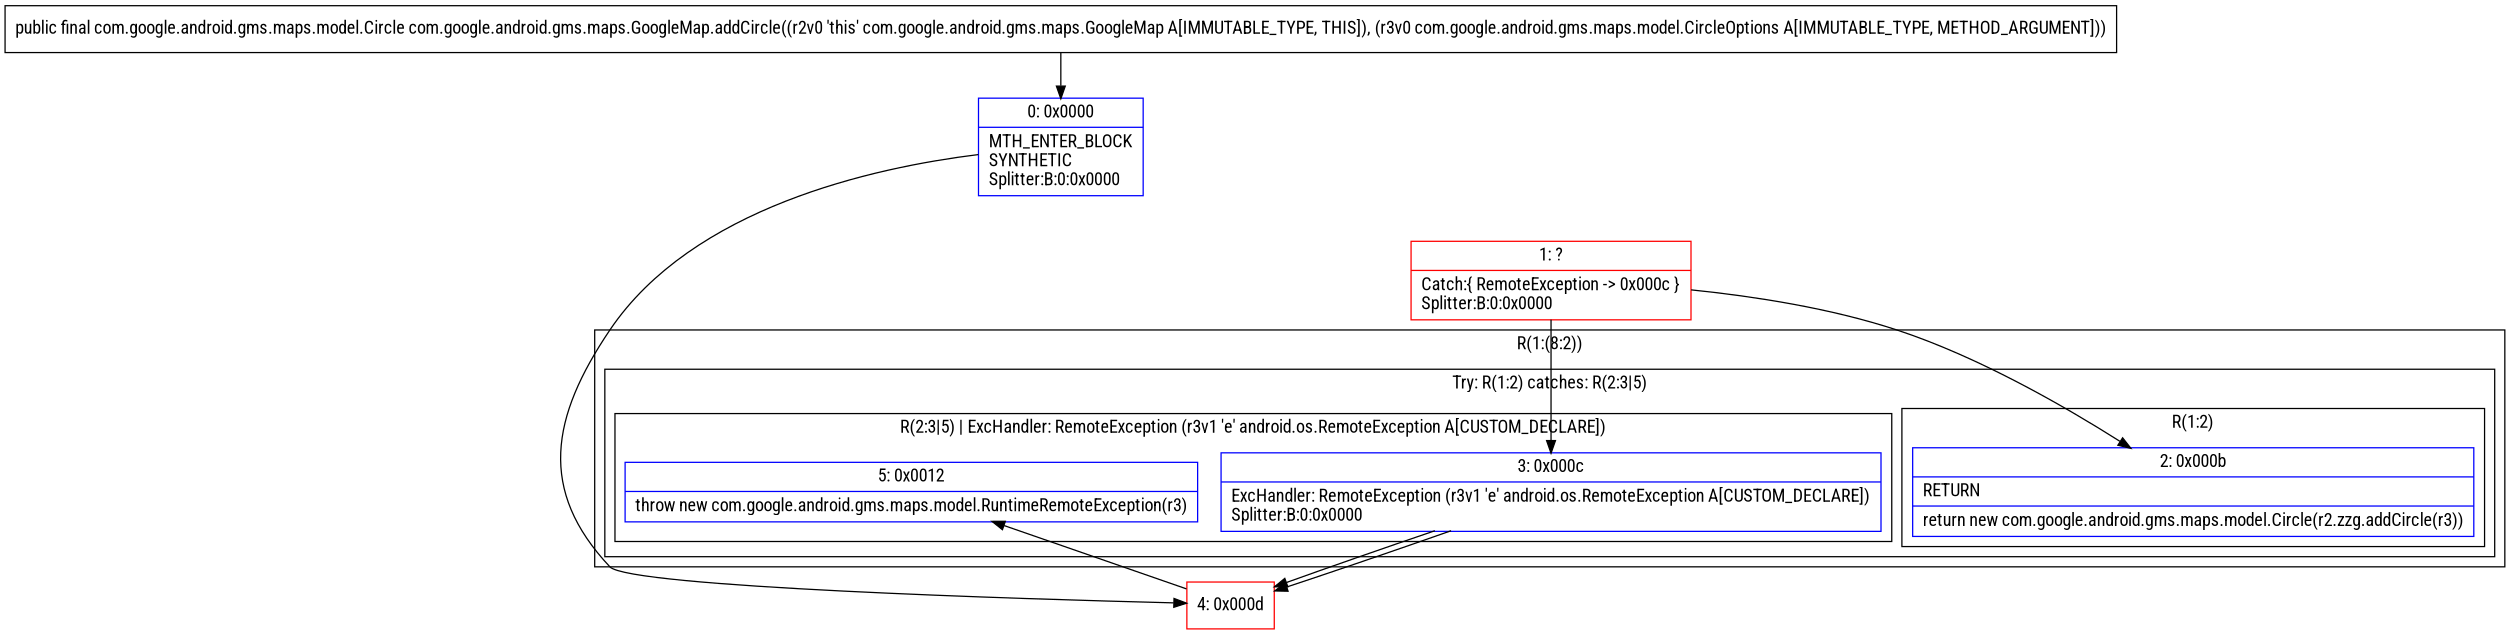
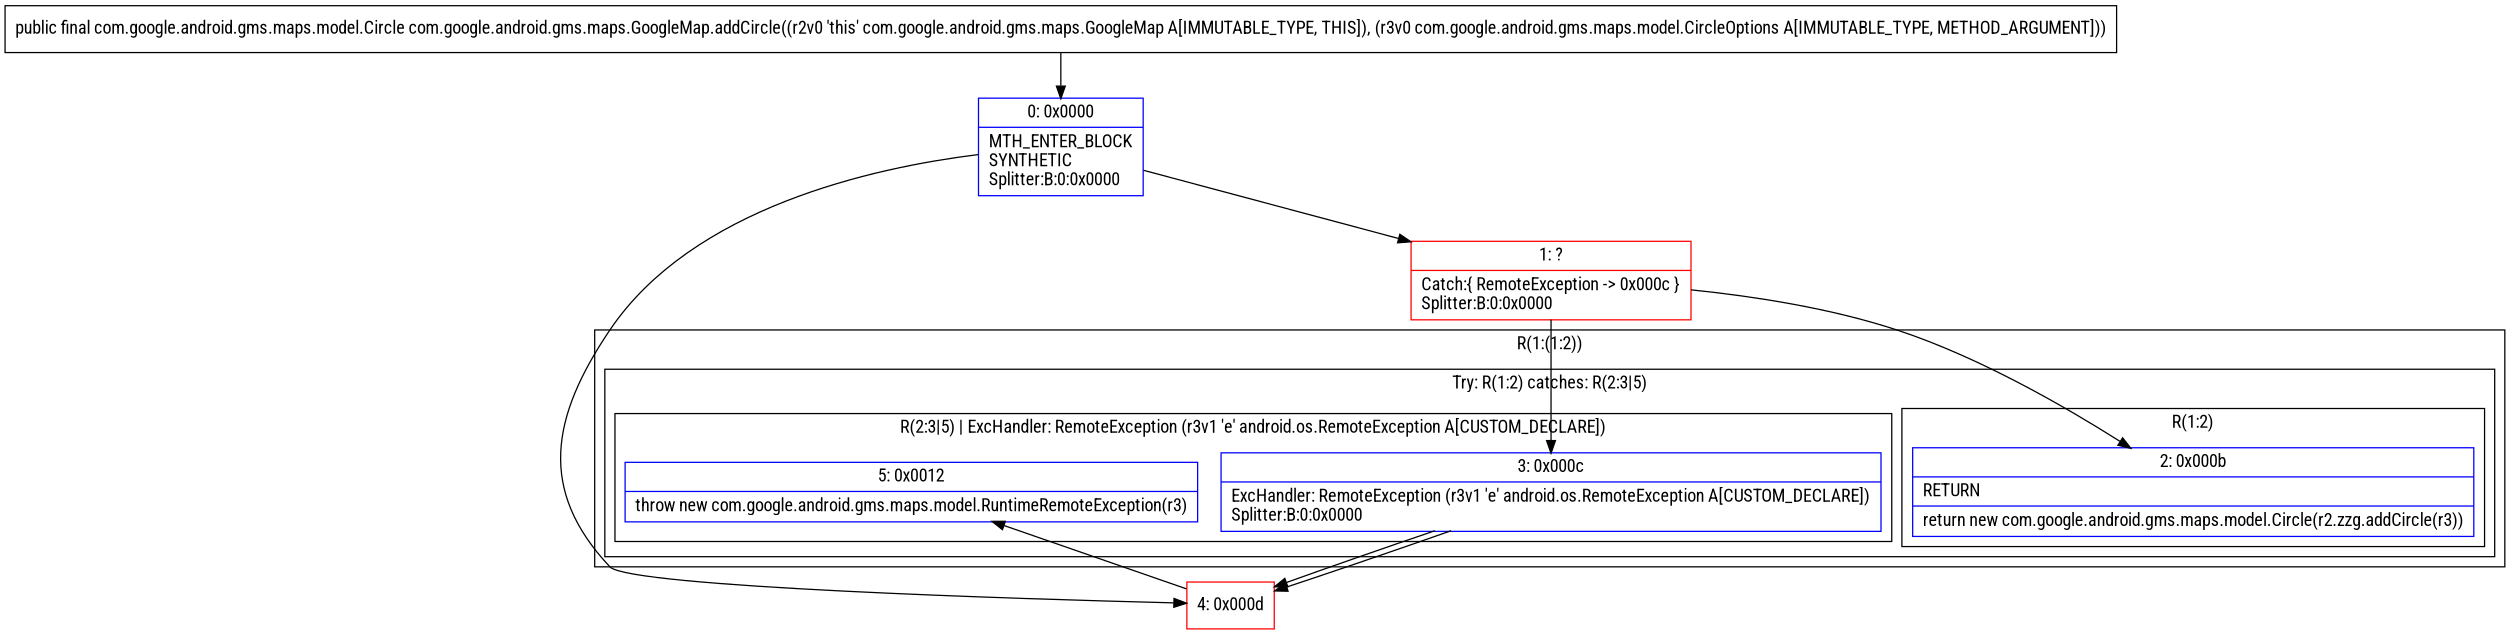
edge "0: 0x0000" -> "1: ?": added
cluster "R(1:(8:2))": label "R(1:(8:2))" -> "R(1:(1:2))"
